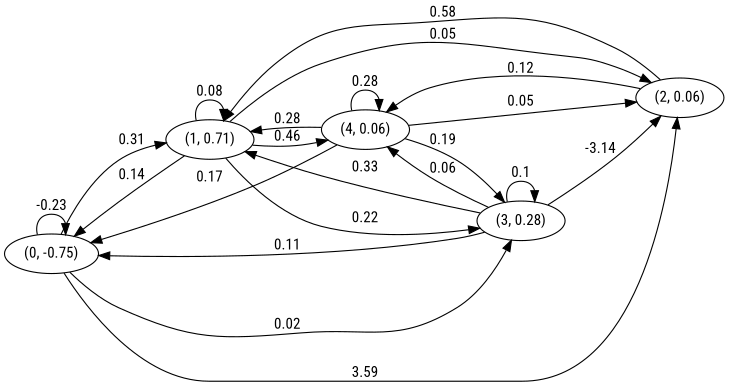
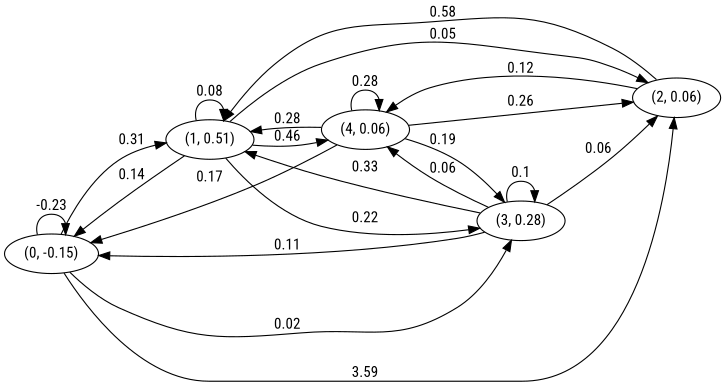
edge "(4, 0.06)" -> "(2, 0.06)": label "0.05" -> "0.26"
node "(1, 0.71)": label "(1, 0.71)" -> "(1, 0.51)"
edge "(3, 0.28)" -> "(2, 0.06)": label "-3.14" -> "0.06"
node "(0, -0.75)": label "(0, -0.75)" -> "(0, -0.15)"
